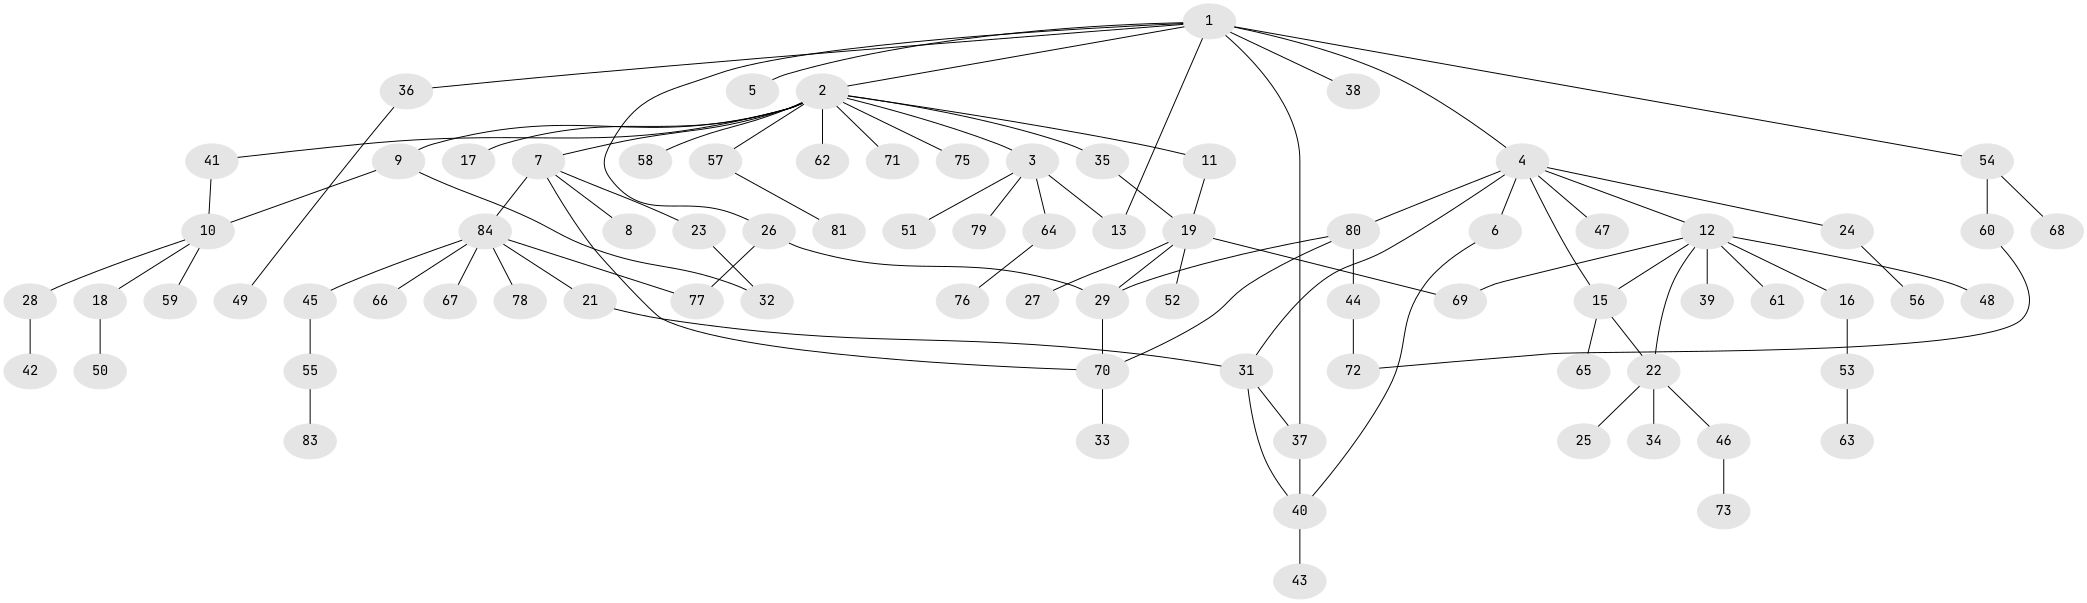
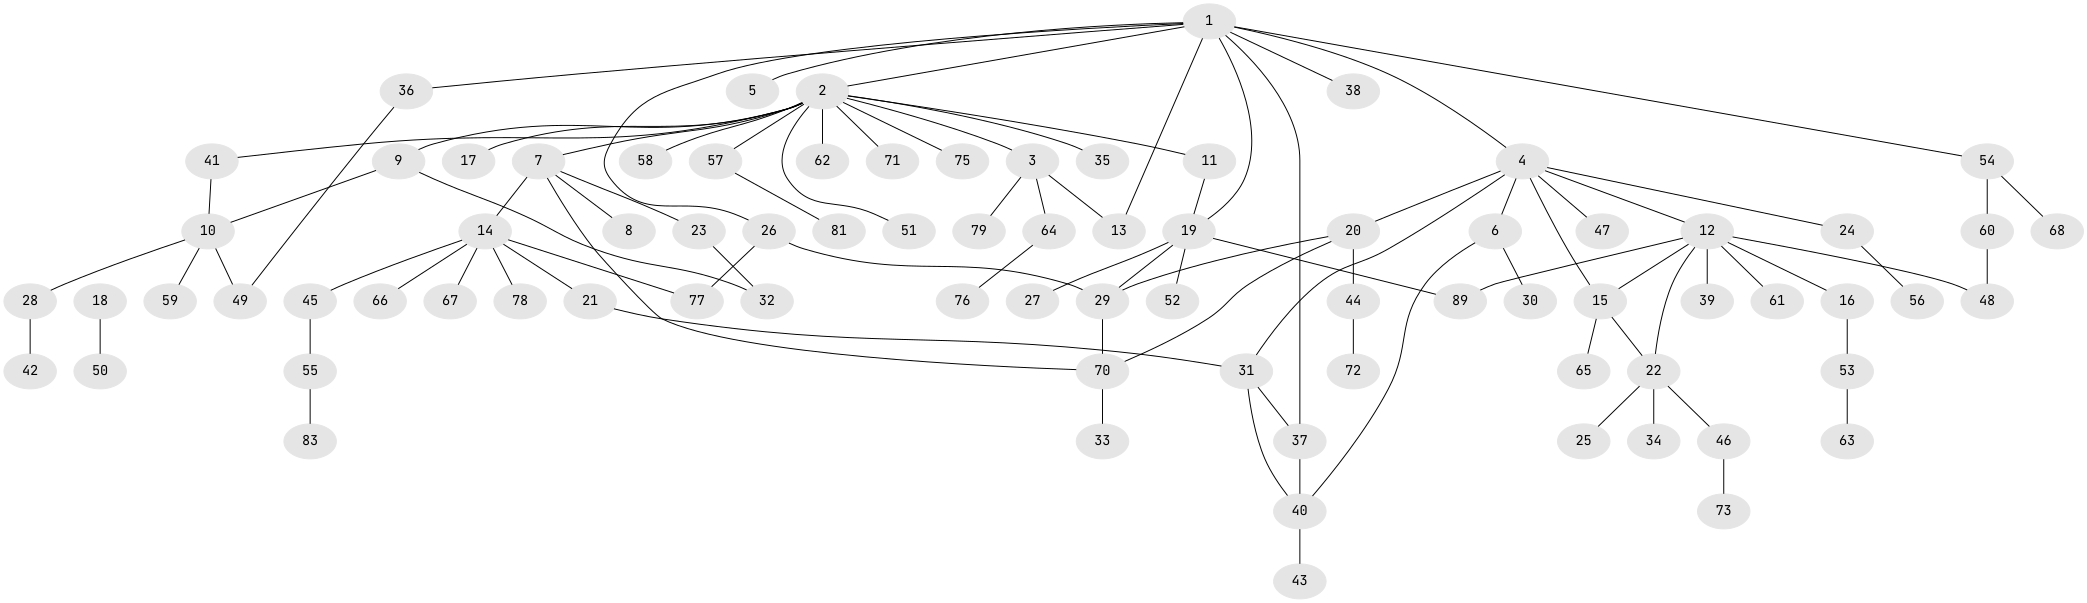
edge "3" -- "51": now "2" -- "51"
edge "35" -- "19": now "1" -- "19"
node "84": label "84" -> "14"
node "80": label "80" -> "20"
edge "10" -- "18": now "10" -- "49"
node "69": label "69" -> "89"
node "30": added
edge "60" -- "72": now "60" -- "48"
